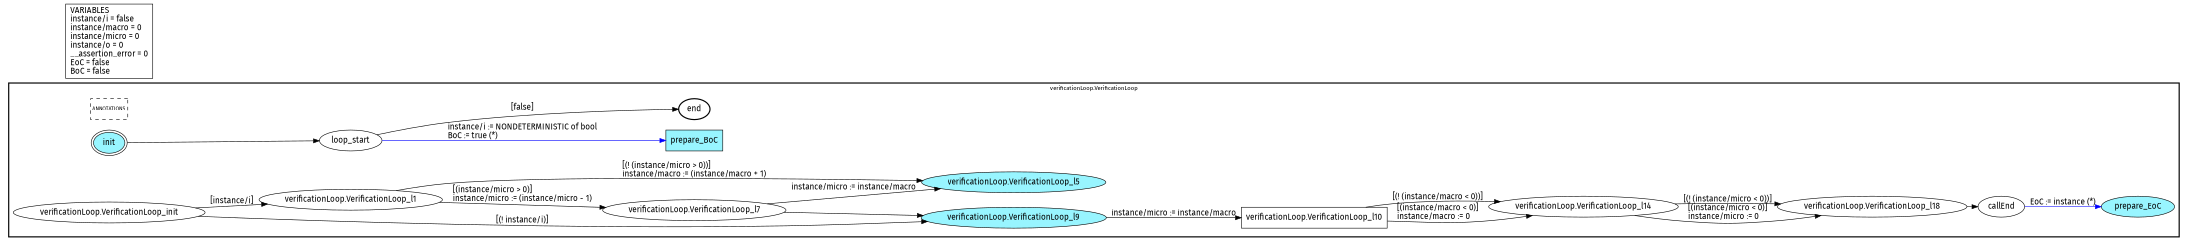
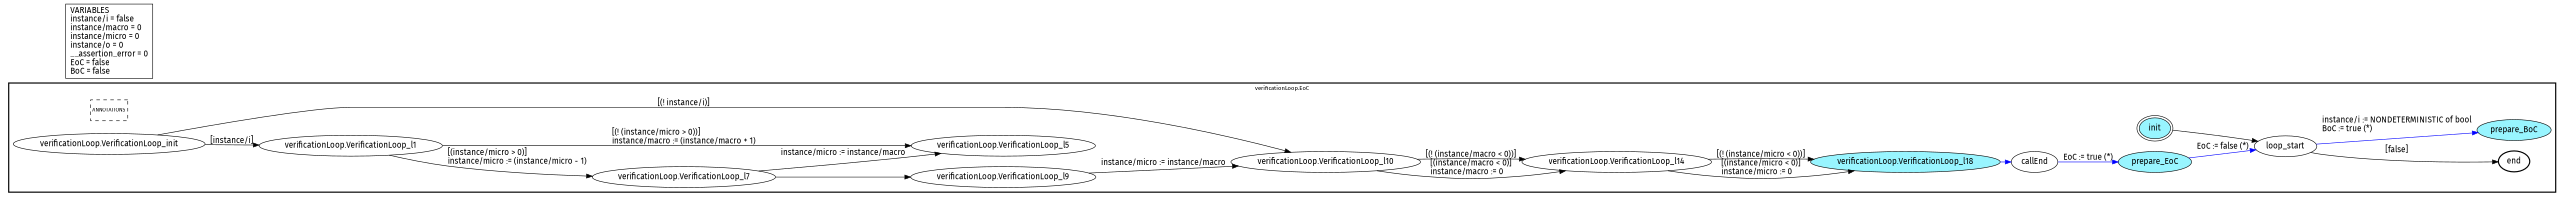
cluster "verificationLoop.VerificationLoop": label "verificationLoop.VerificationLoop" -> "verificationLoop.EoC"
node "prepare_BoC": shape box -> ellipse
edge "prepare_EoC" -> "loop_start": added, label "EoC := false (*)"
node "verificationLoop.VerificationLoop_l5": fillcolor cadetblue1 -> white
edge "callEnd" -> "prepare_EoC": label "EoC := instance (*)" -> "EoC := true (*)"
node "verificationLoop.VerificationLoop_l18": fillcolor white -> cadetblue1
edge "verificationLoop.VerificationLoop_l18" -> "callEnd": color black -> blue
node "verificationLoop.VerificationLoop_l9": fillcolor cadetblue1 -> white
node "verificationLoop.VerificationLoop_l10": shape box -> ellipse
edge "verificationLoop.VerificationLoop_init" -> "verificationLoop.VerificationLoop_l9": now "verificationLoop.VerificationLoop_init" -> "verificationLoop.VerificationLoop_l10"
